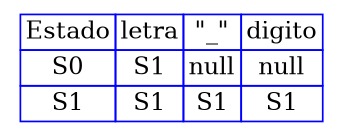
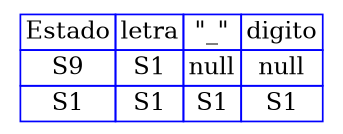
node "Estado": text "S0" -> "S9"
